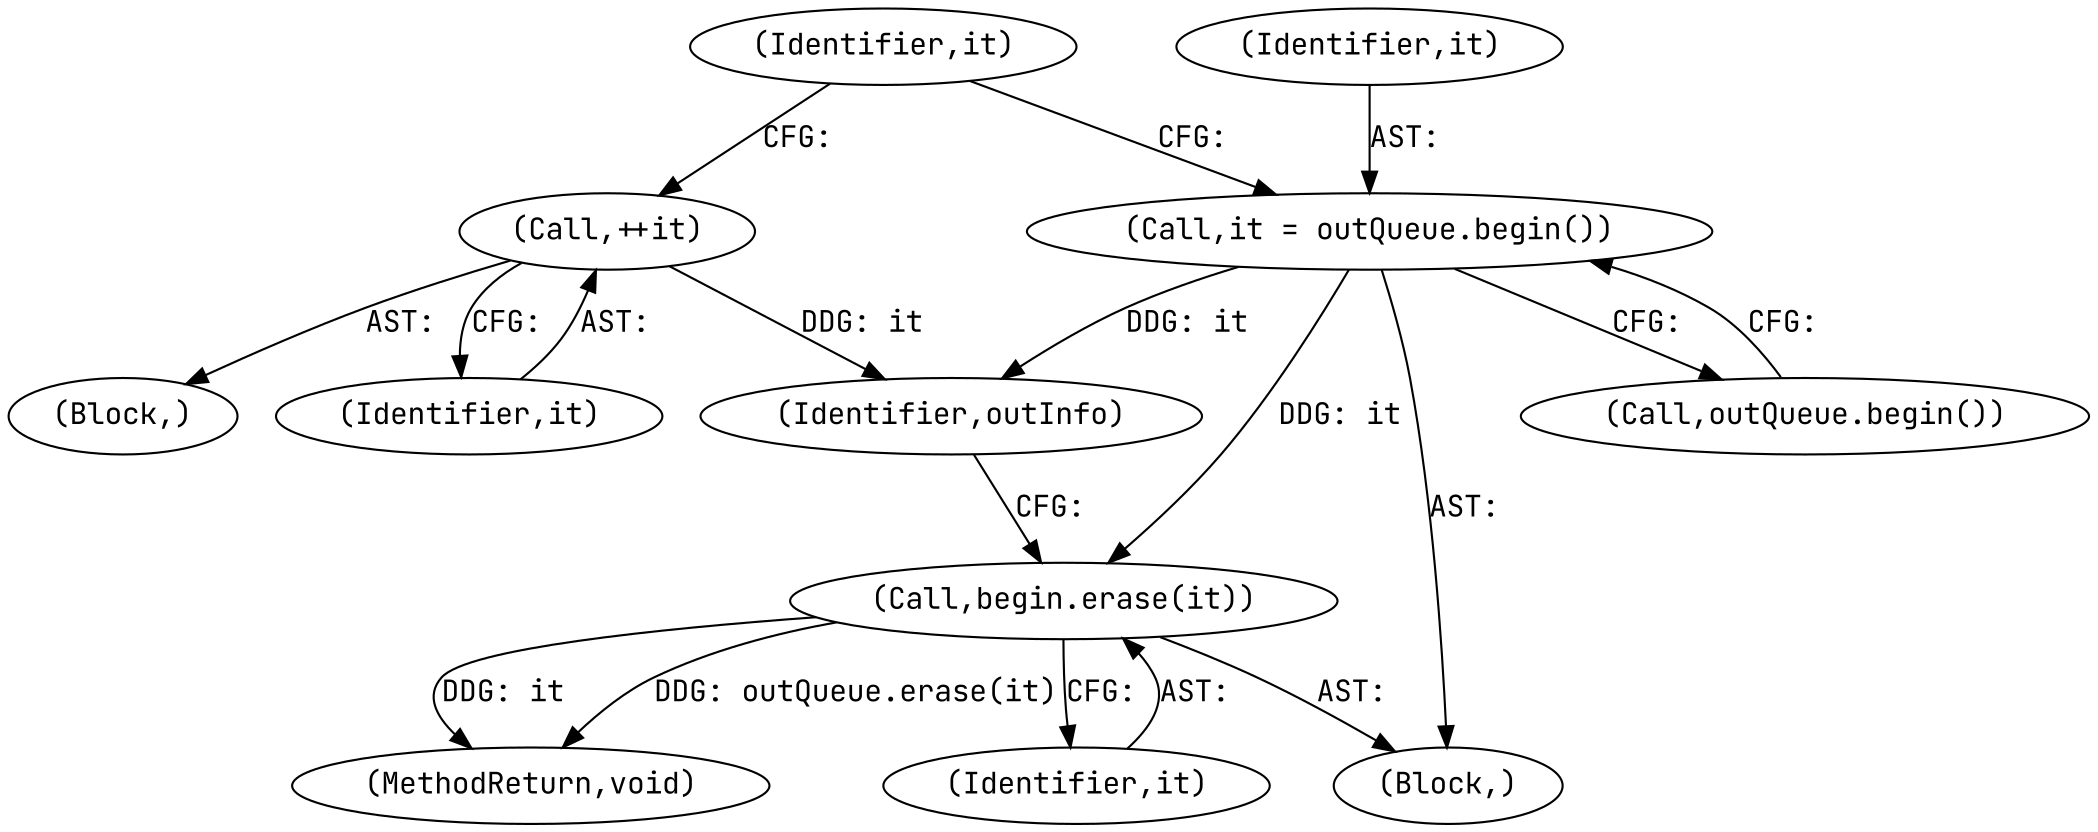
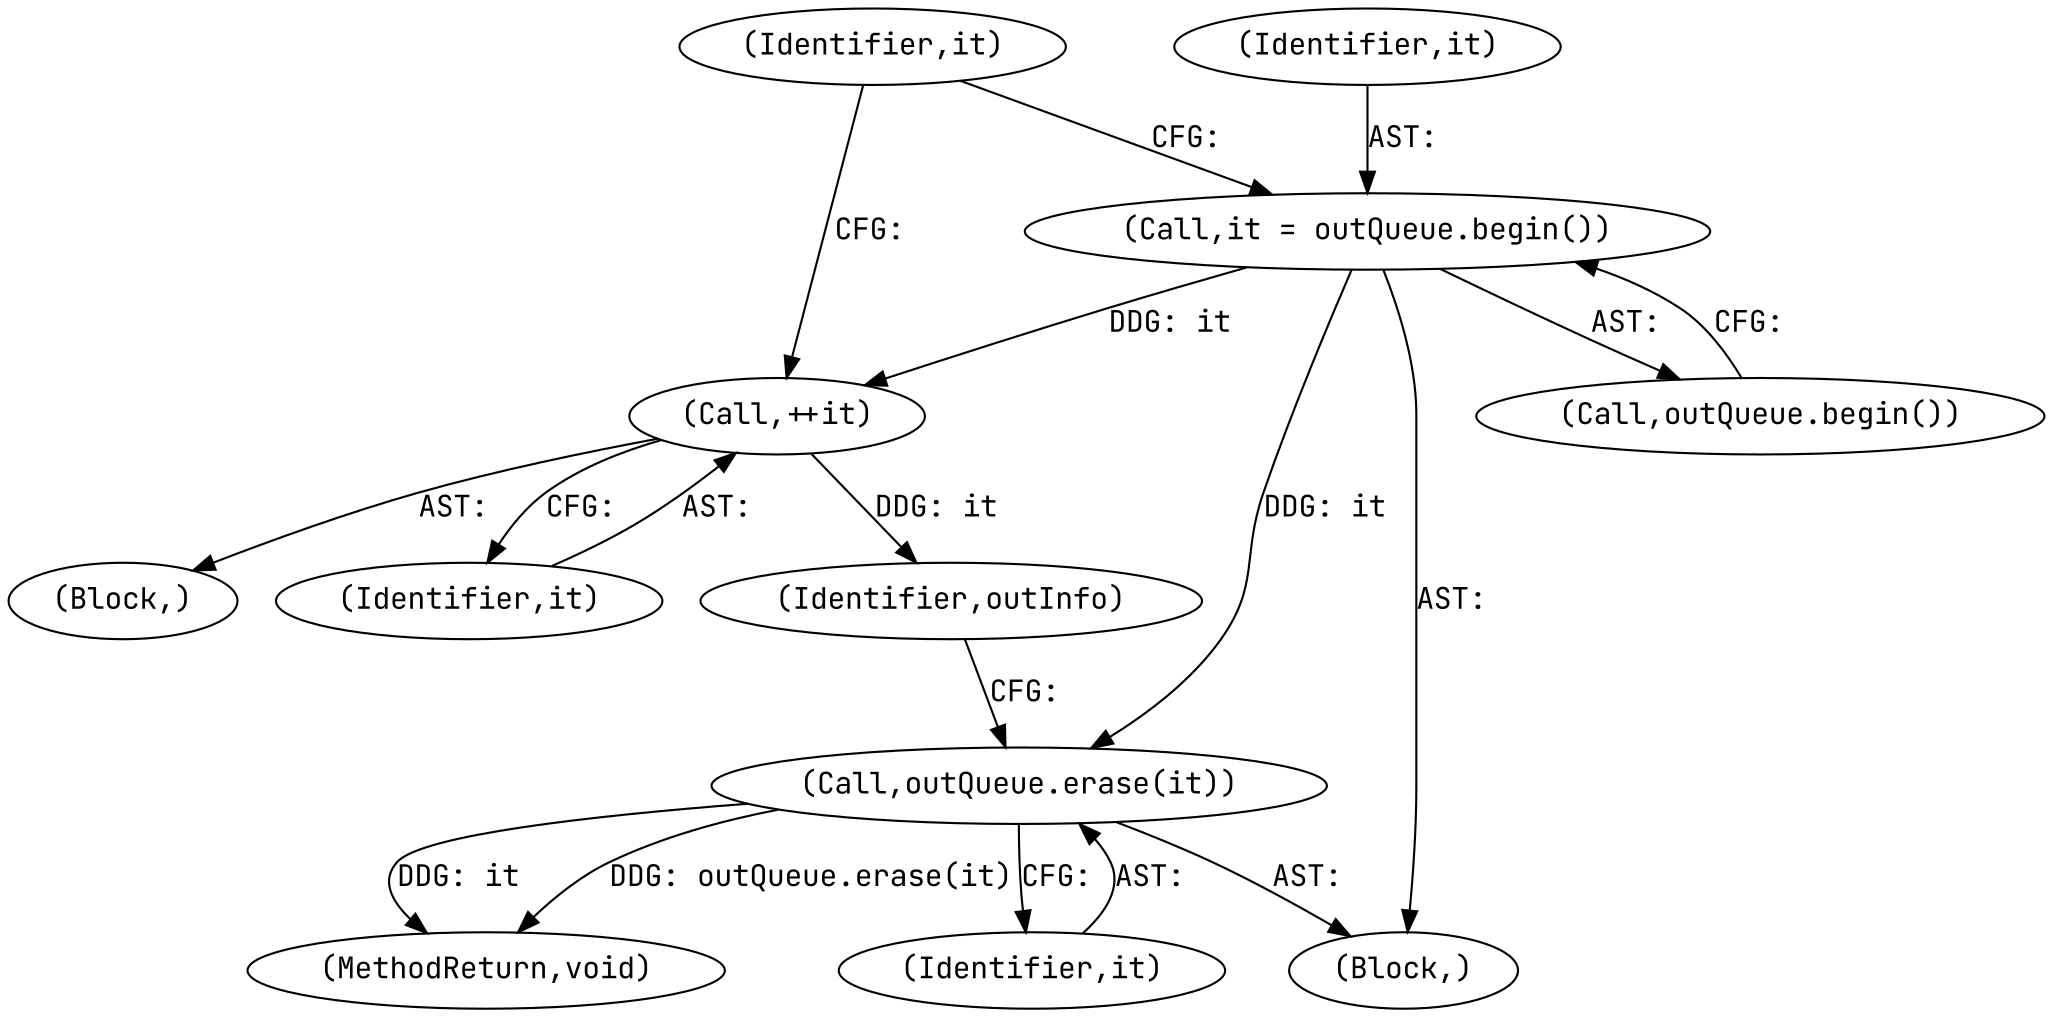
edge "(Call,it = outQueue.begin())" -> "(Identifier,outInfo)": now "(Call,it = outQueue.begin())" -> "(Call,++it)"
edge "(Call,it = outQueue.begin())" -> "(Call,outQueue.begin())": label "CFG: " -> "AST: "
node "(Call,begin.erase(it))": label "(Call,begin.erase(it))" -> "(Call,outQueue.erase(it))"
